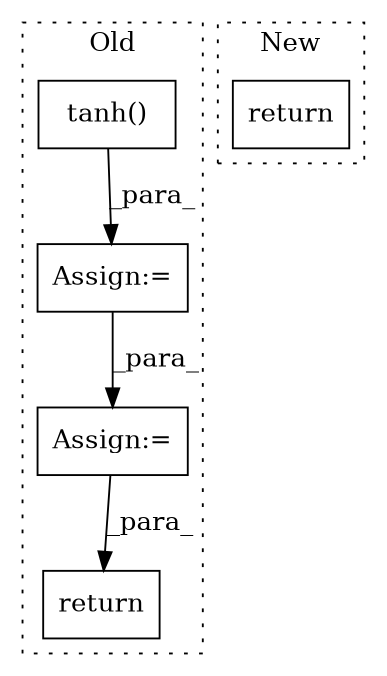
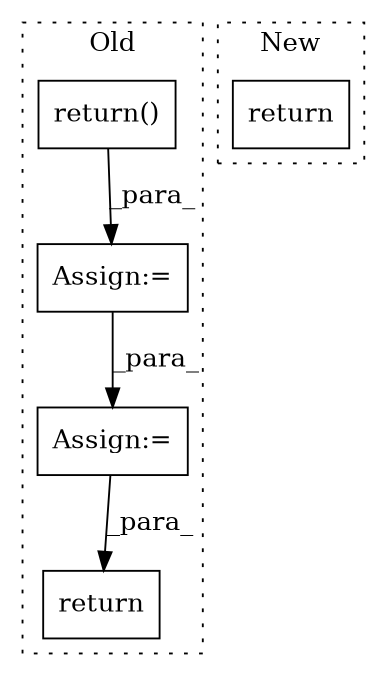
node "tanh()": label "tanh()" -> "return()"
